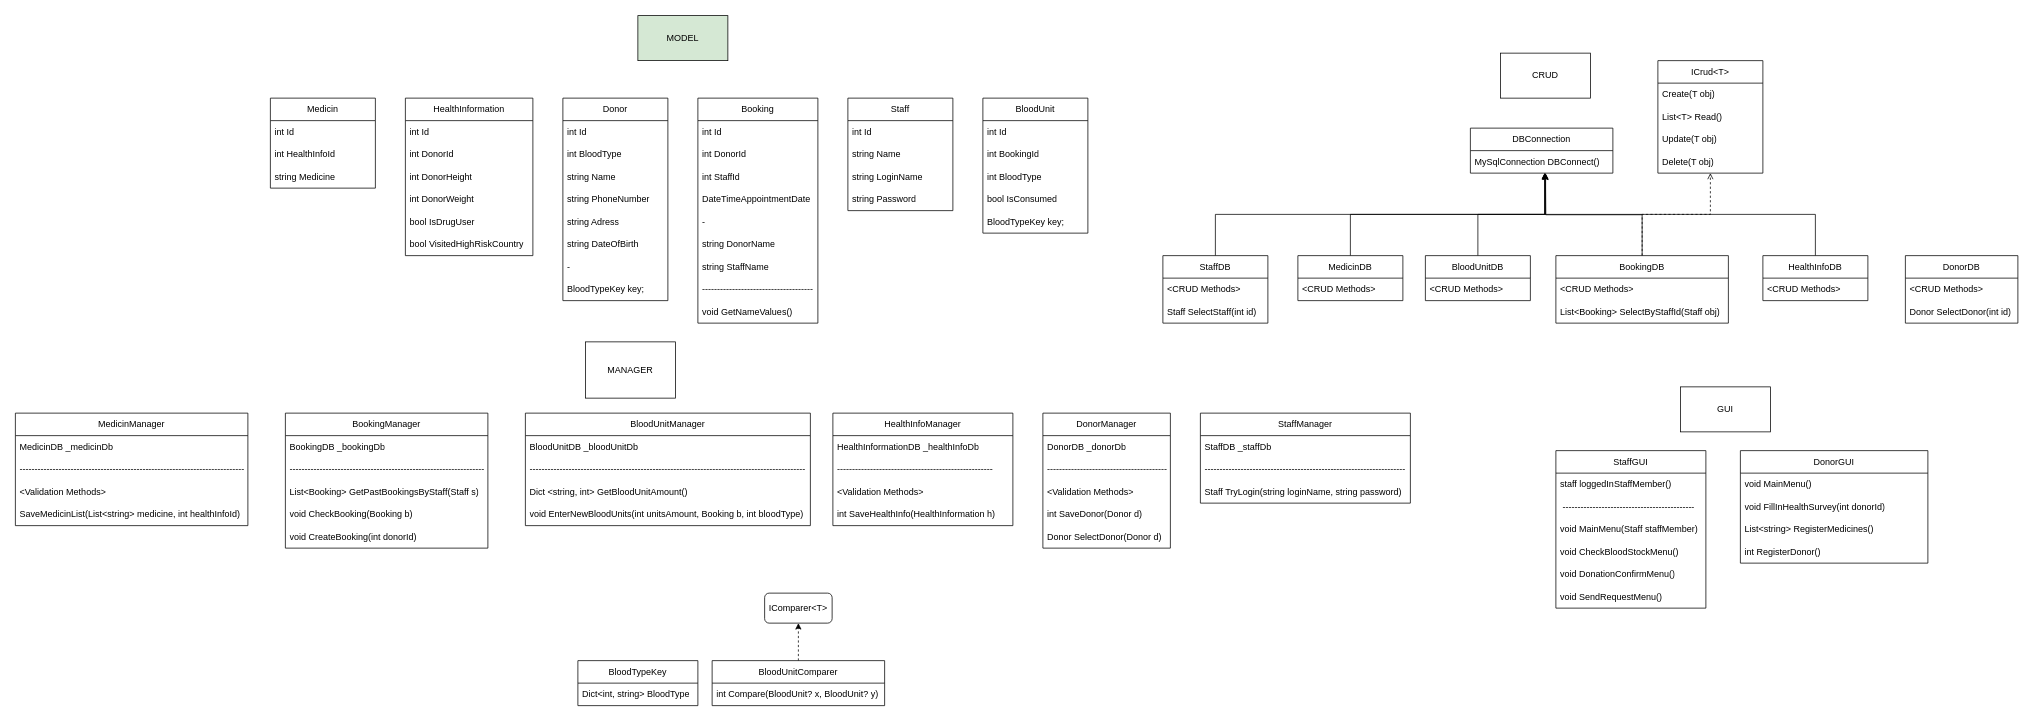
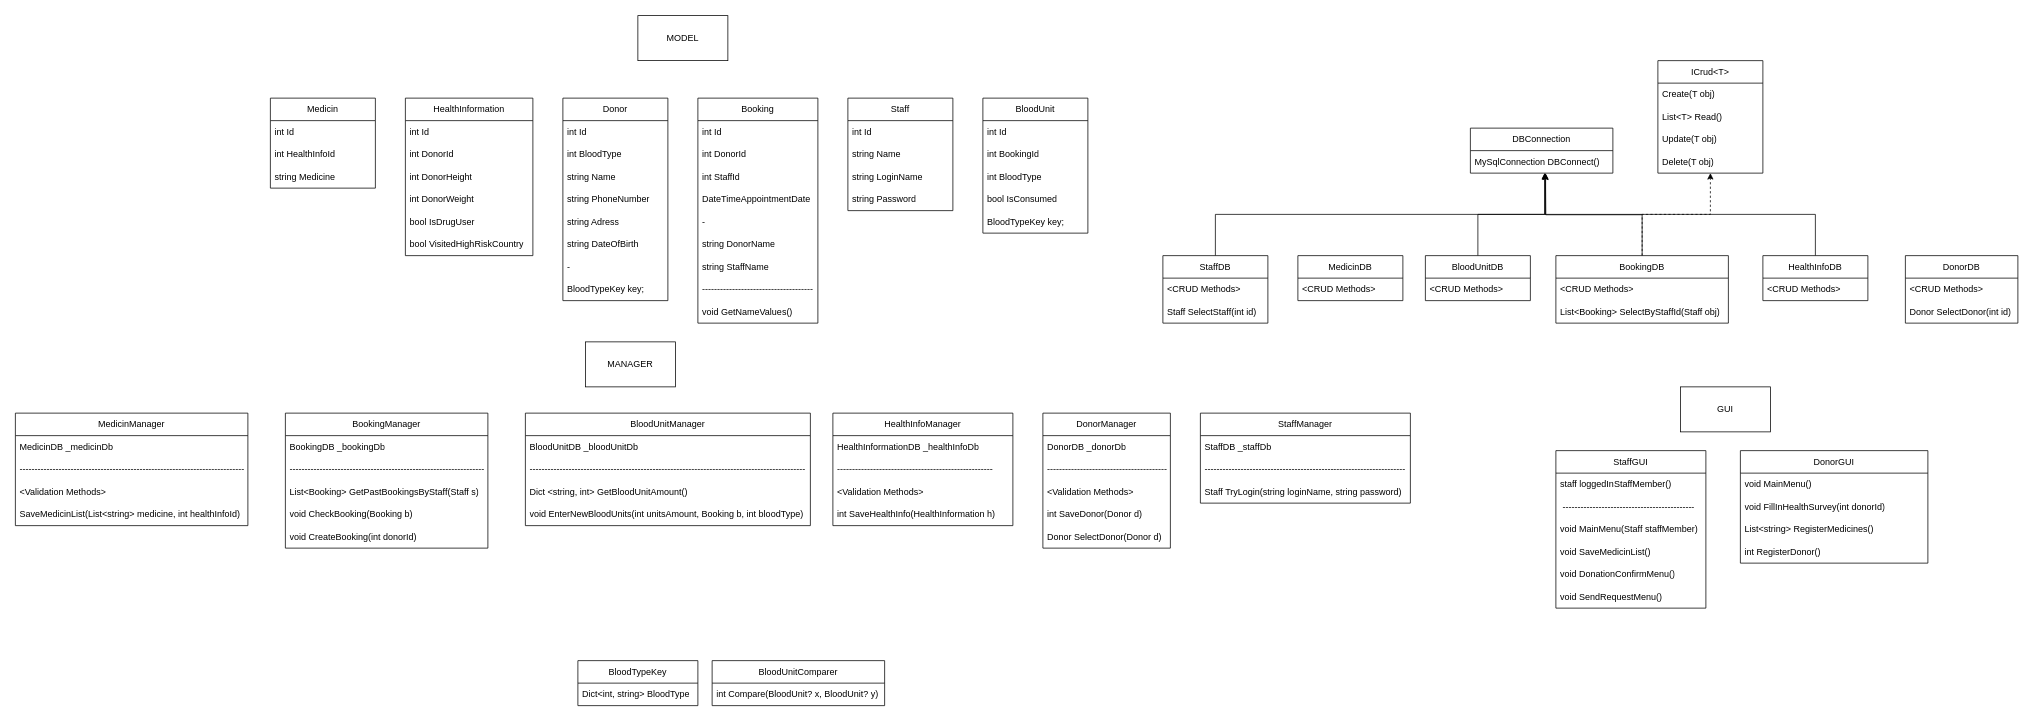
node "MODEL": fillcolor #d5e8d4 -> #ffffff
node "CRUD": removed
edge "BookingDB" -> "Delete(T obj)": arrowhead open -> classic
edge "MedicinDB" -> "MySqlConnection DBConnect()": removed
node "MANAGER": size 90x56 -> 90x45
node "void CheckBloodStockMenu()": label "void CheckBloodStockMenu()" -> "void SaveMedicinList()"
node "IComparer<T>": removed
edge "BloodUnitComparer" -> "IComparer<T>": removed
